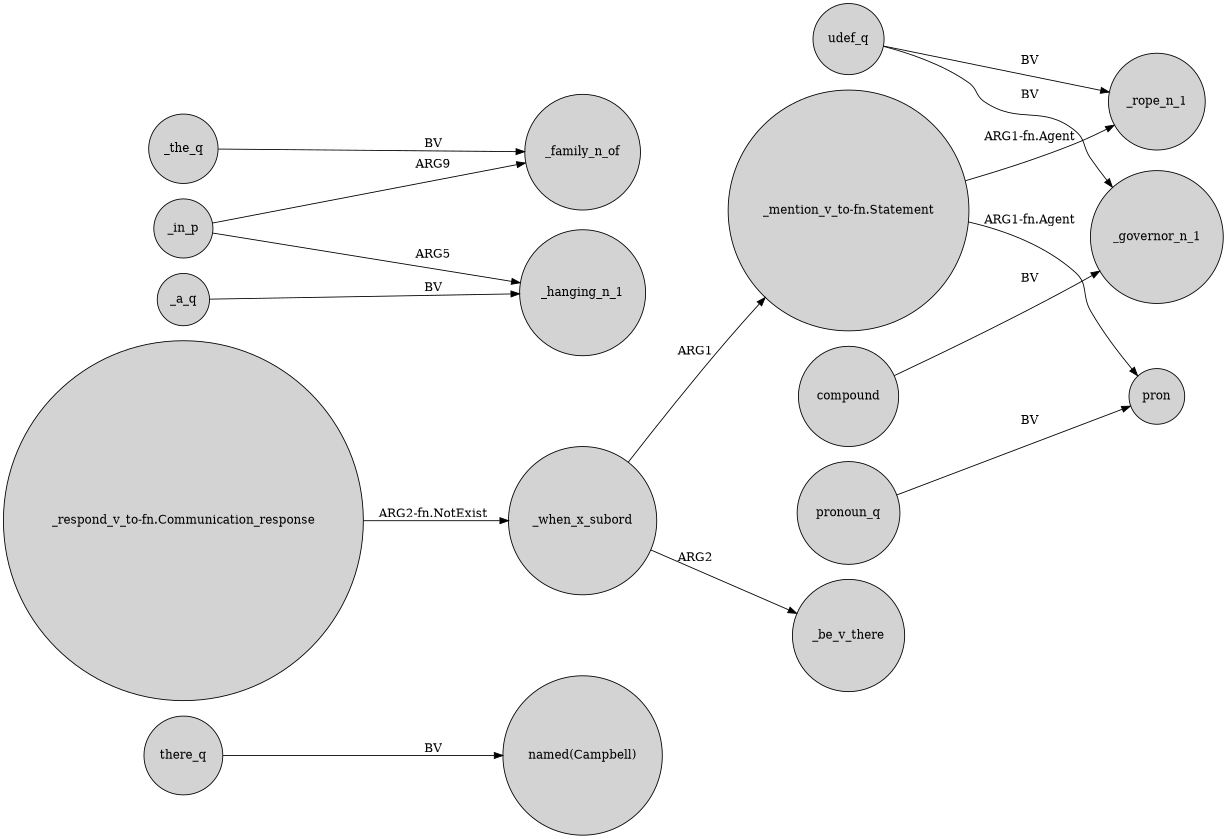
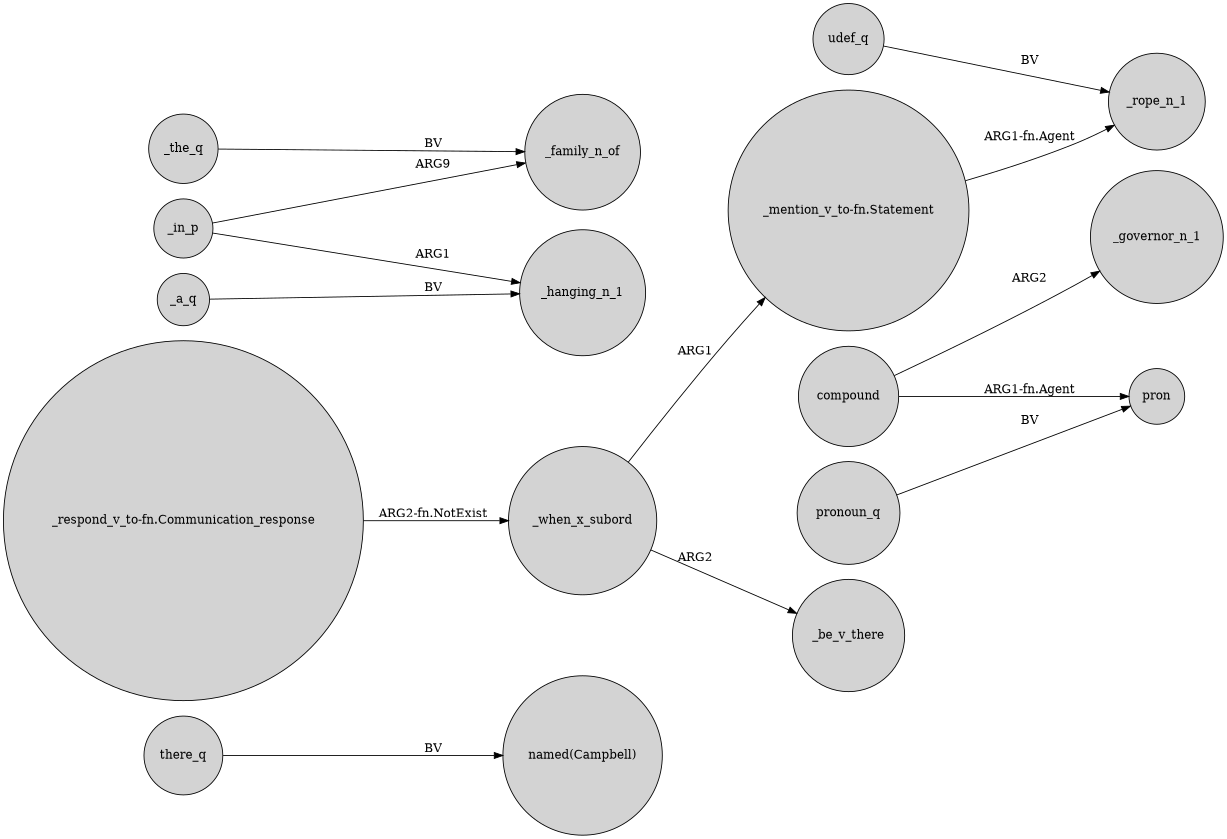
edge "udef_q" -> "_governor_n_1": removed, label "BV"
edge "_in_p" -> "_hanging_n_1": label "ARG5" -> "ARG1"
edge "_mention_v_to-fn.Statement" -> "pron": now "compound" -> "pron"
edge "compound" -> "_governor_n_1": label "BV" -> "ARG2"
